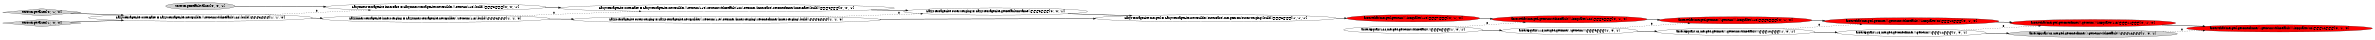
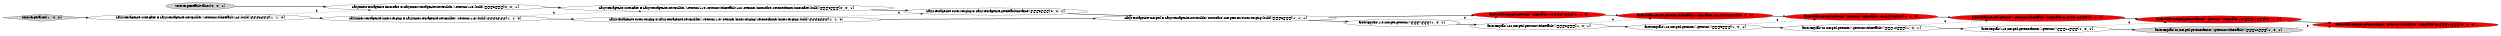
node "testMergeValues['0', '1', '0']": removed
node "assertEquals(119,merged.getNum())@@@7@@@['1', '0', '1']": added
